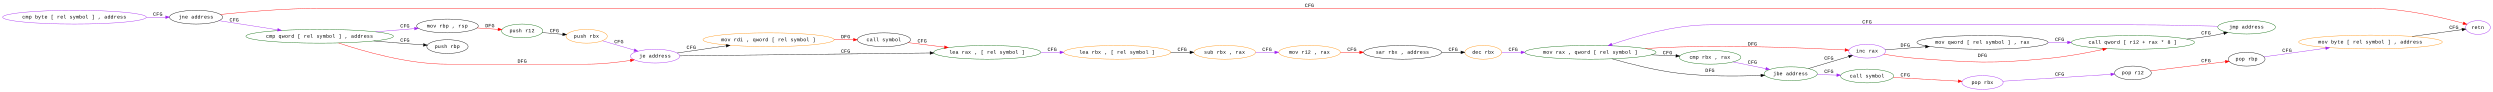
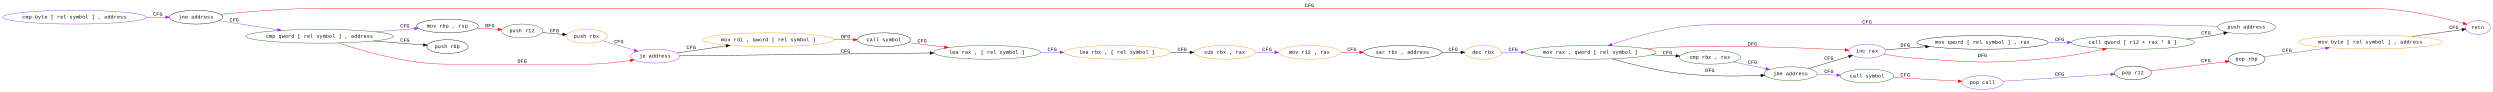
node "jmp address": label "jmp address" -> "push address"
node "pop rbx": label "pop rbx" -> "pop call"
